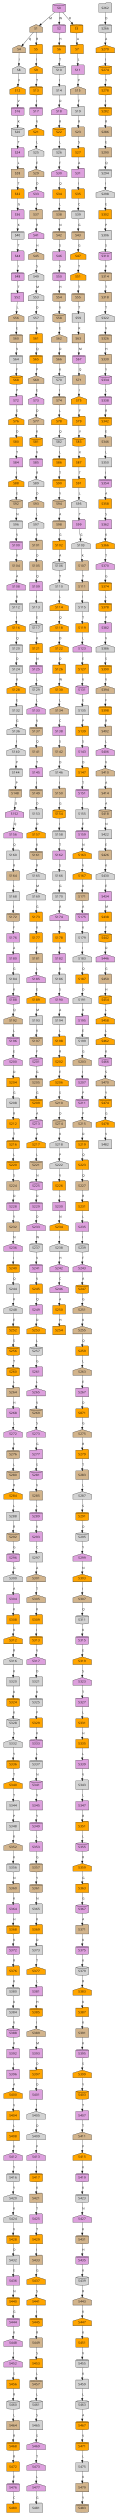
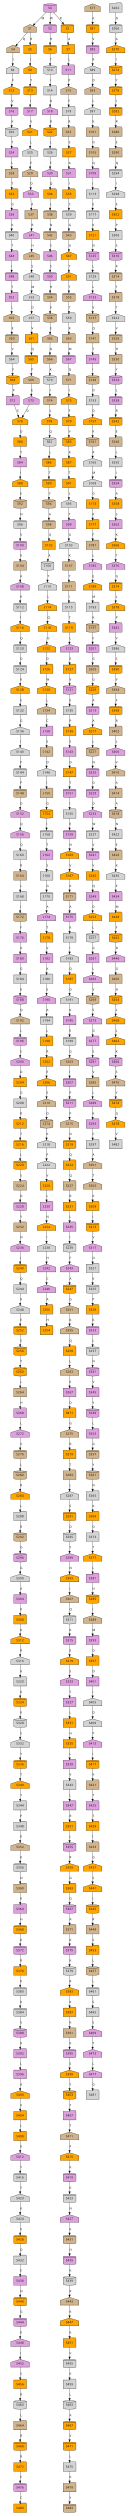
edge "S73" -> "S77": now "S73" -> "S76"
node "S378": shape cylinder -> house
node "S289": shape cylinder -> house
